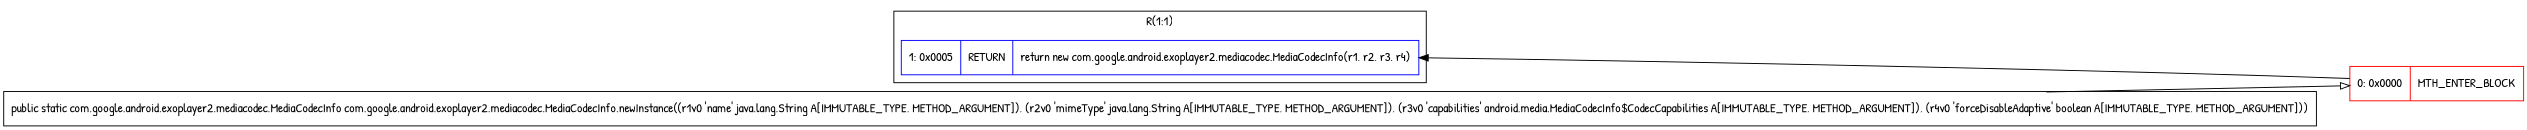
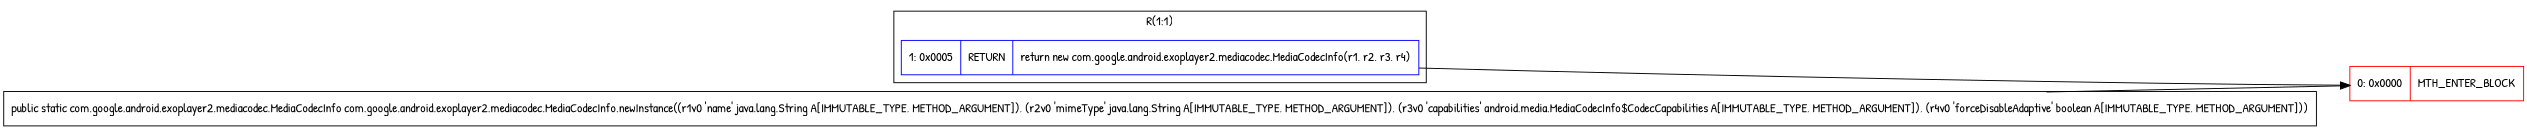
edge "0: 0x0000" -> "1: 0x0005": reversed
